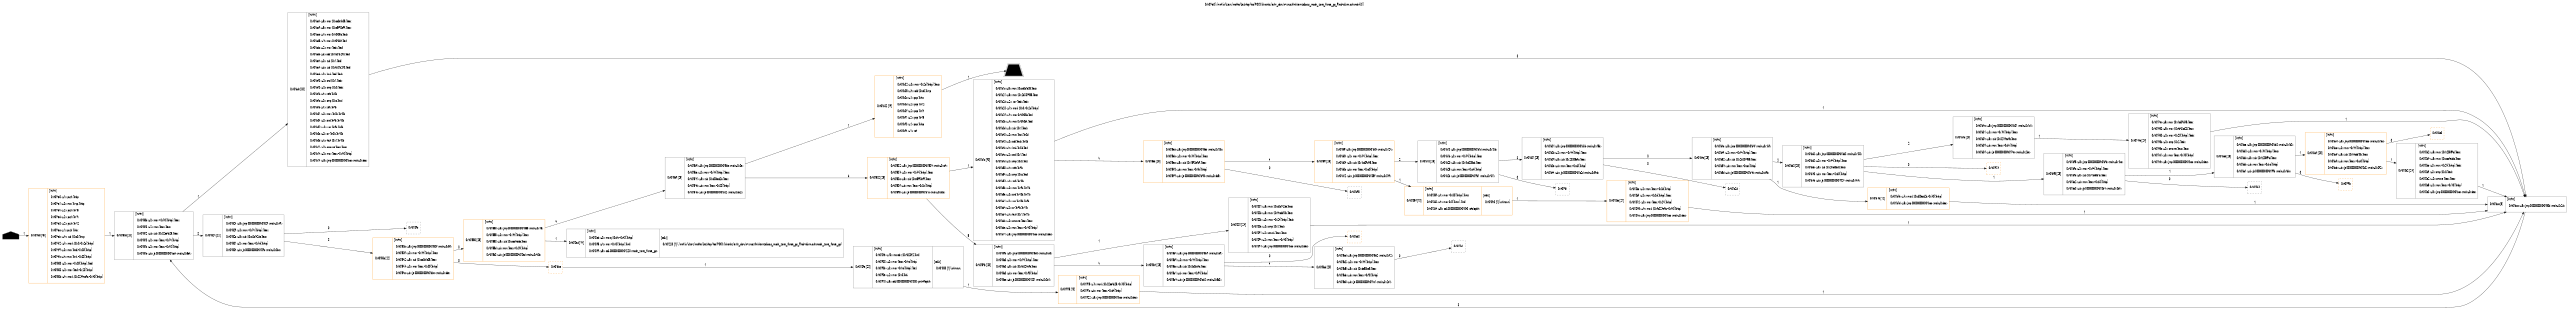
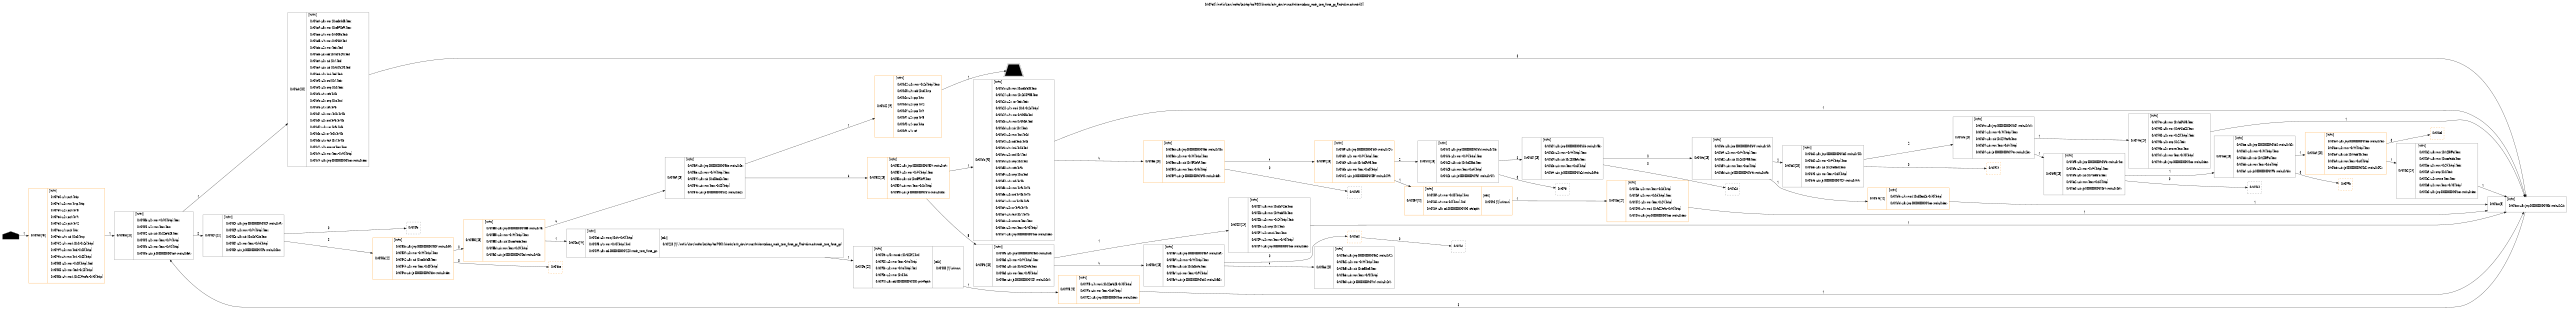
edge "0x401663 [25]" -> "0x401695 [25]": now "0x40167c [25]" -> "0x401695 [25]"
edge "0x4015cd [25]" -> "0x4017c1": now "0x401ab8" -> "0x4017c1"
edge "0x401bbe" -> "0x4018fe [23]": now "0x4018ed [17]" -> "0x4018fe [23]"
